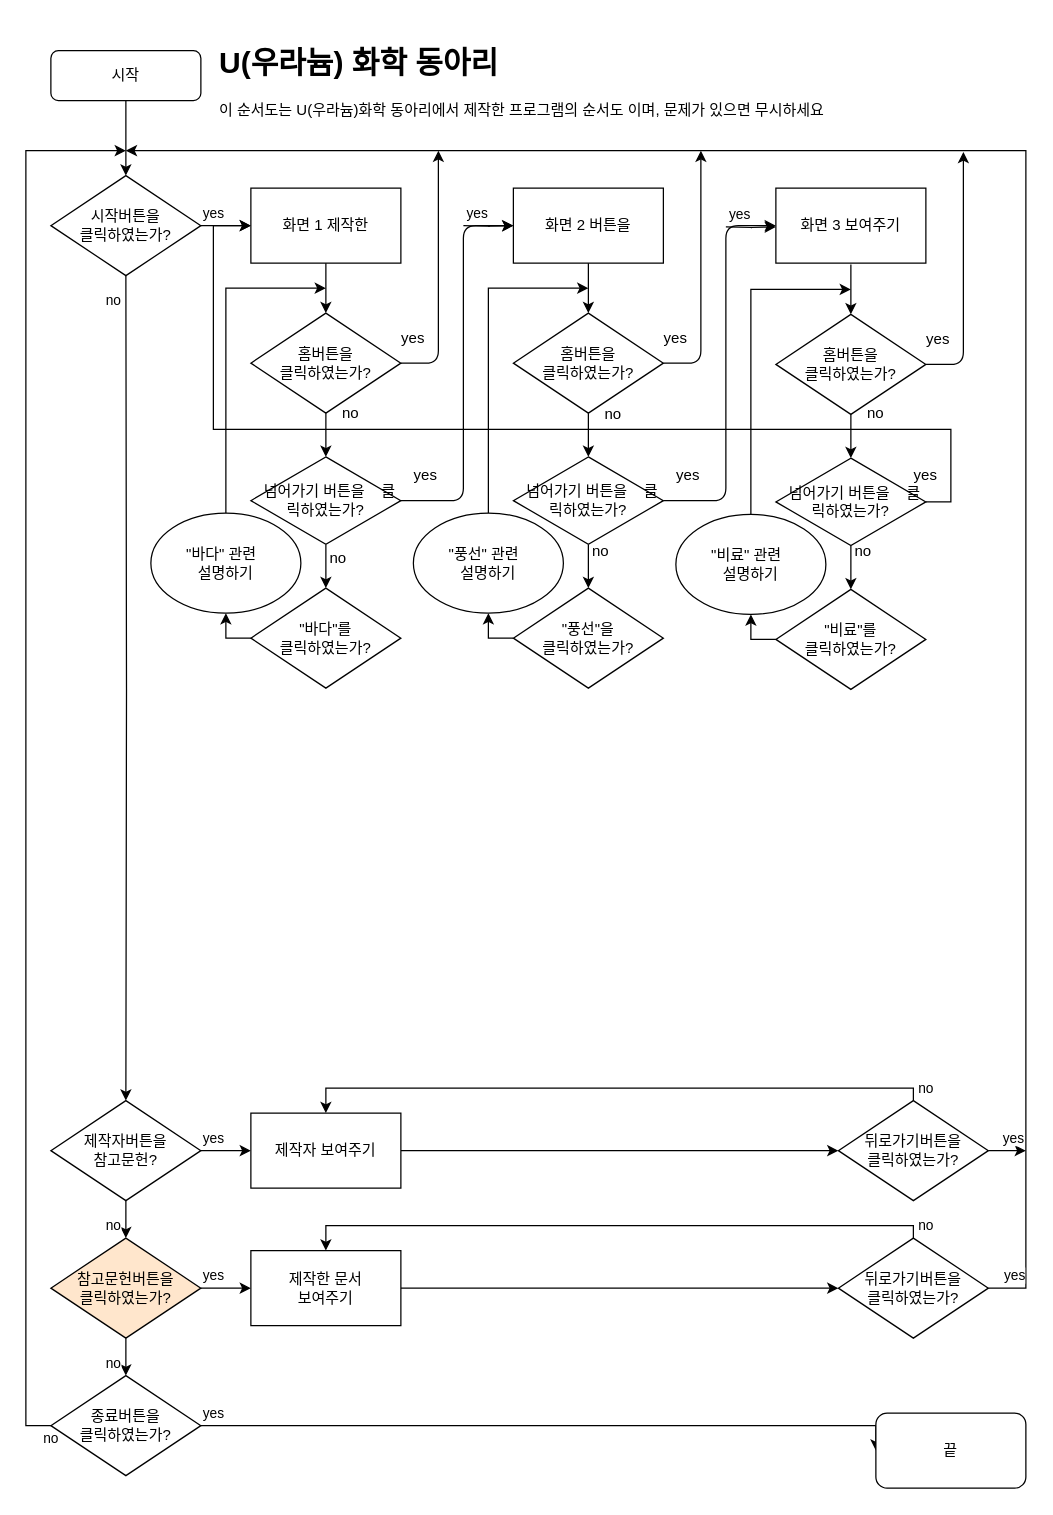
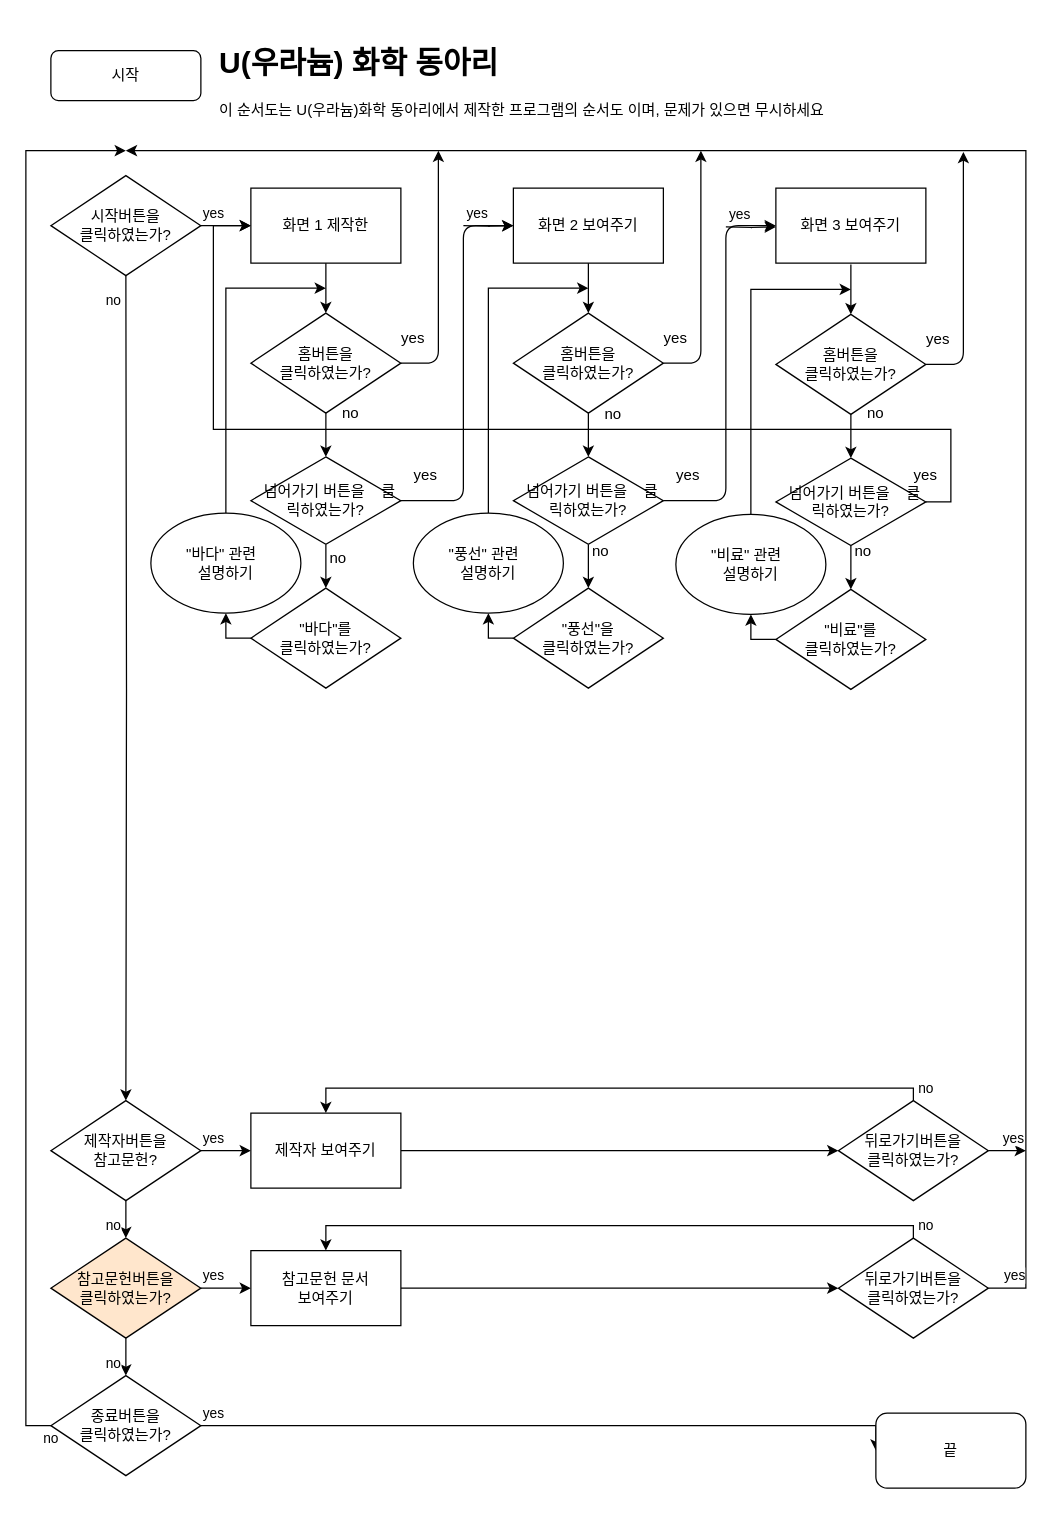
edge "시작" -> "시작버튼을 클릭하였는가?": removed
node "화면 2 버튼을": label "화면 2 버튼을" -> "화면 2 보여주기"
node "제작한 문서 보여주기": label "제작한 문서 보여주기" -> "참고문헌 문서 보여주기"
